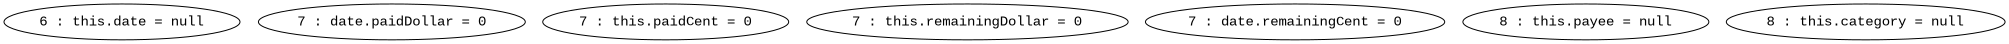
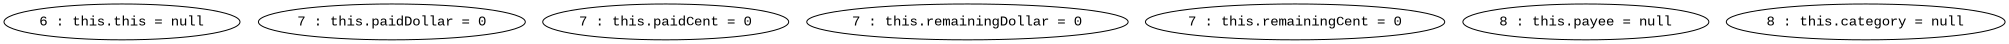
node "6 : this.date = null": label "6 : this.date = null" -> "6 : this.this = null"
node "7 : date.paidDollar = 0": label "7 : date.paidDollar = 0" -> "7 : this.paidDollar = 0"
node "7 : date.remainingCent = 0": label "7 : date.remainingCent = 0" -> "7 : this.remainingCent = 0"
